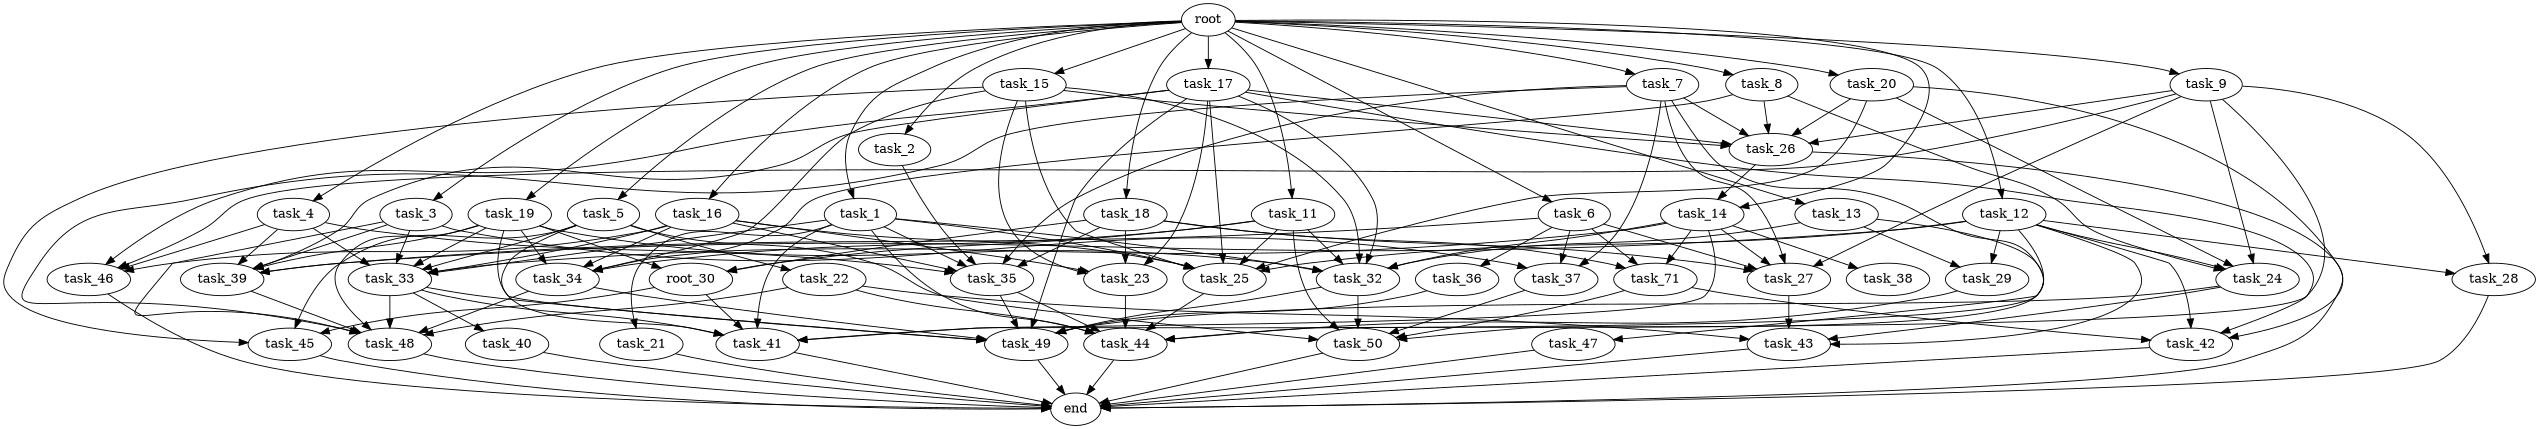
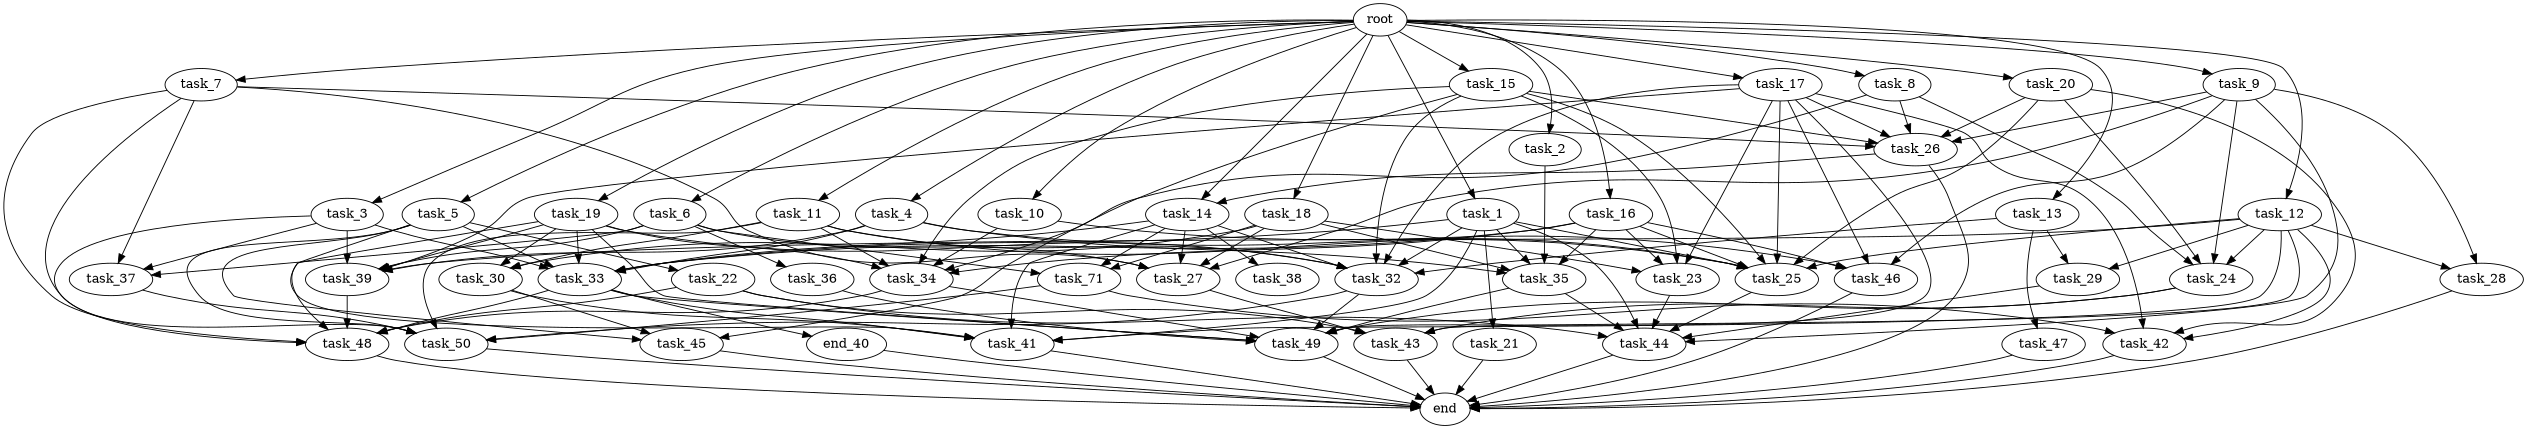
edge "task_7" -> "task_35": removed
node "task_10": added
node "root_30": label "root_30" -> "task_30"
node "task_40": label "task_40" -> "end_40"
